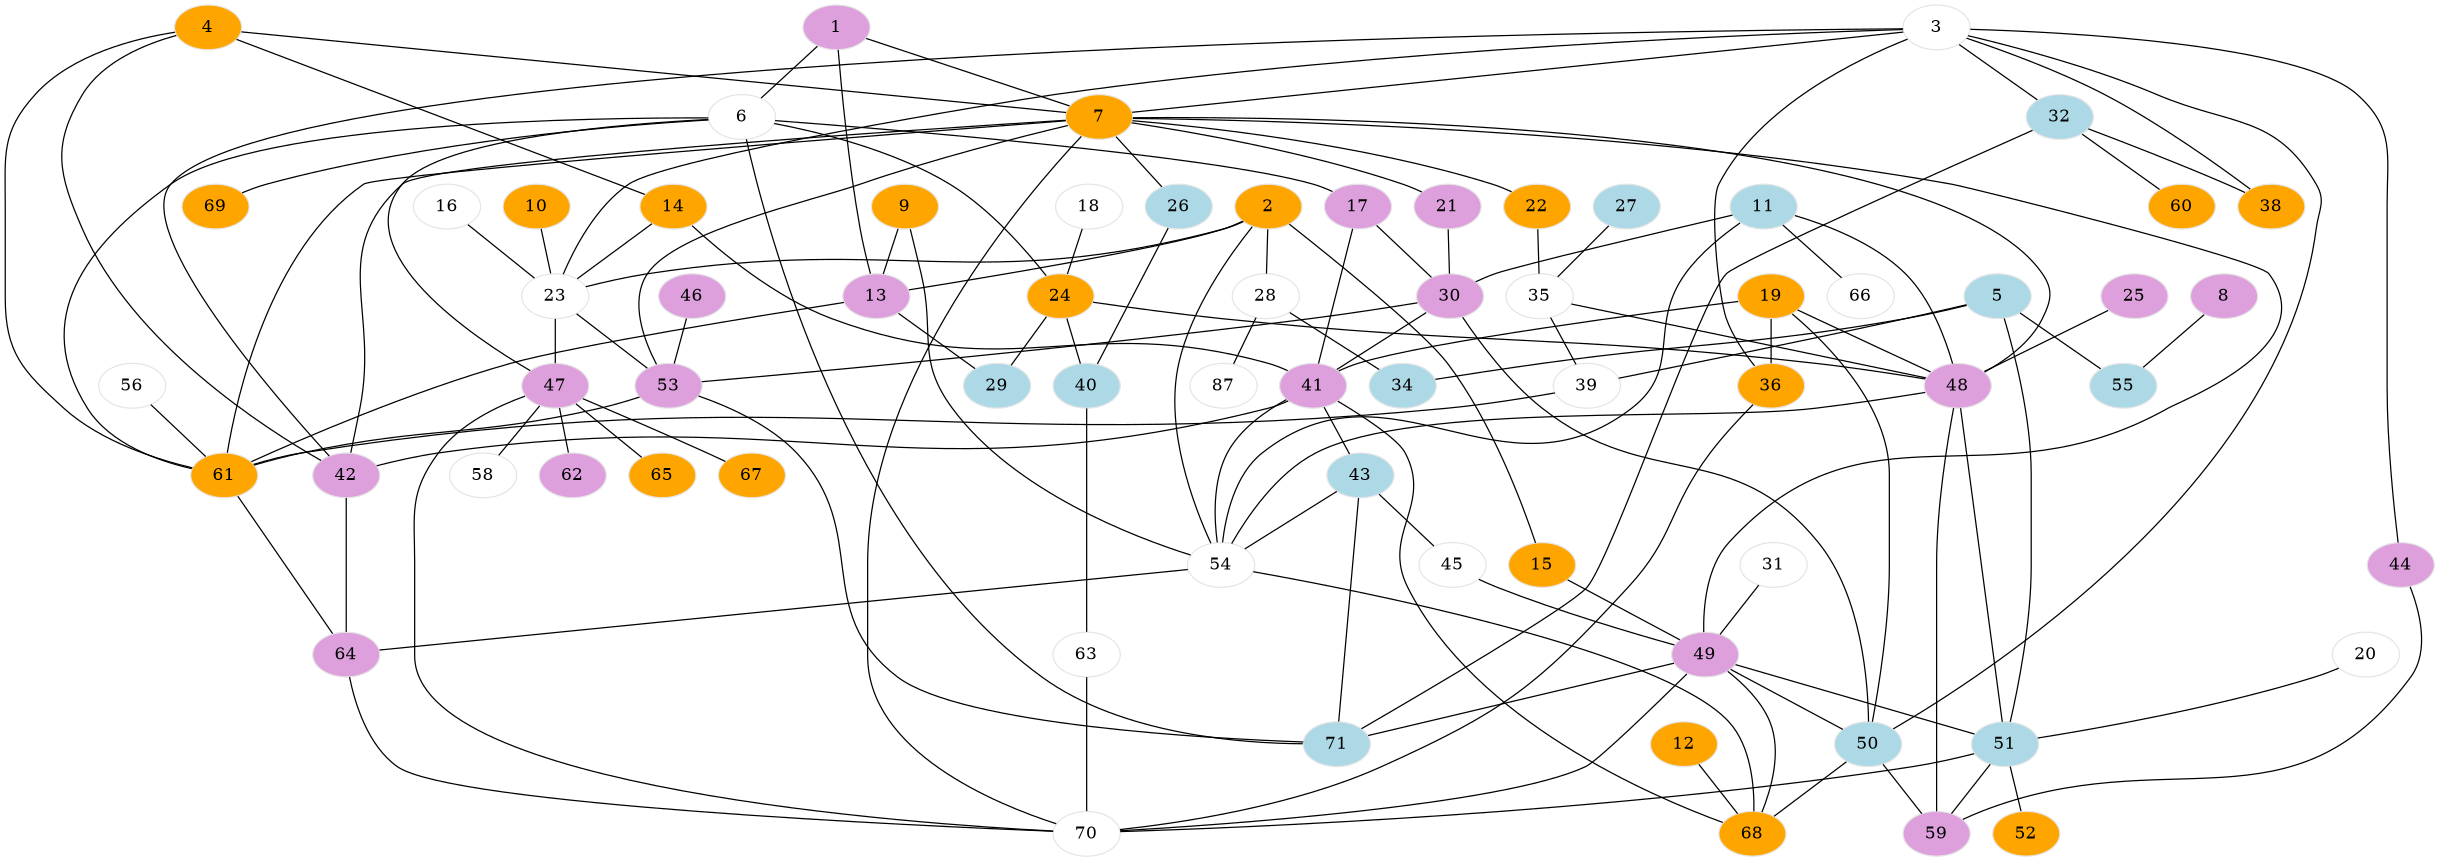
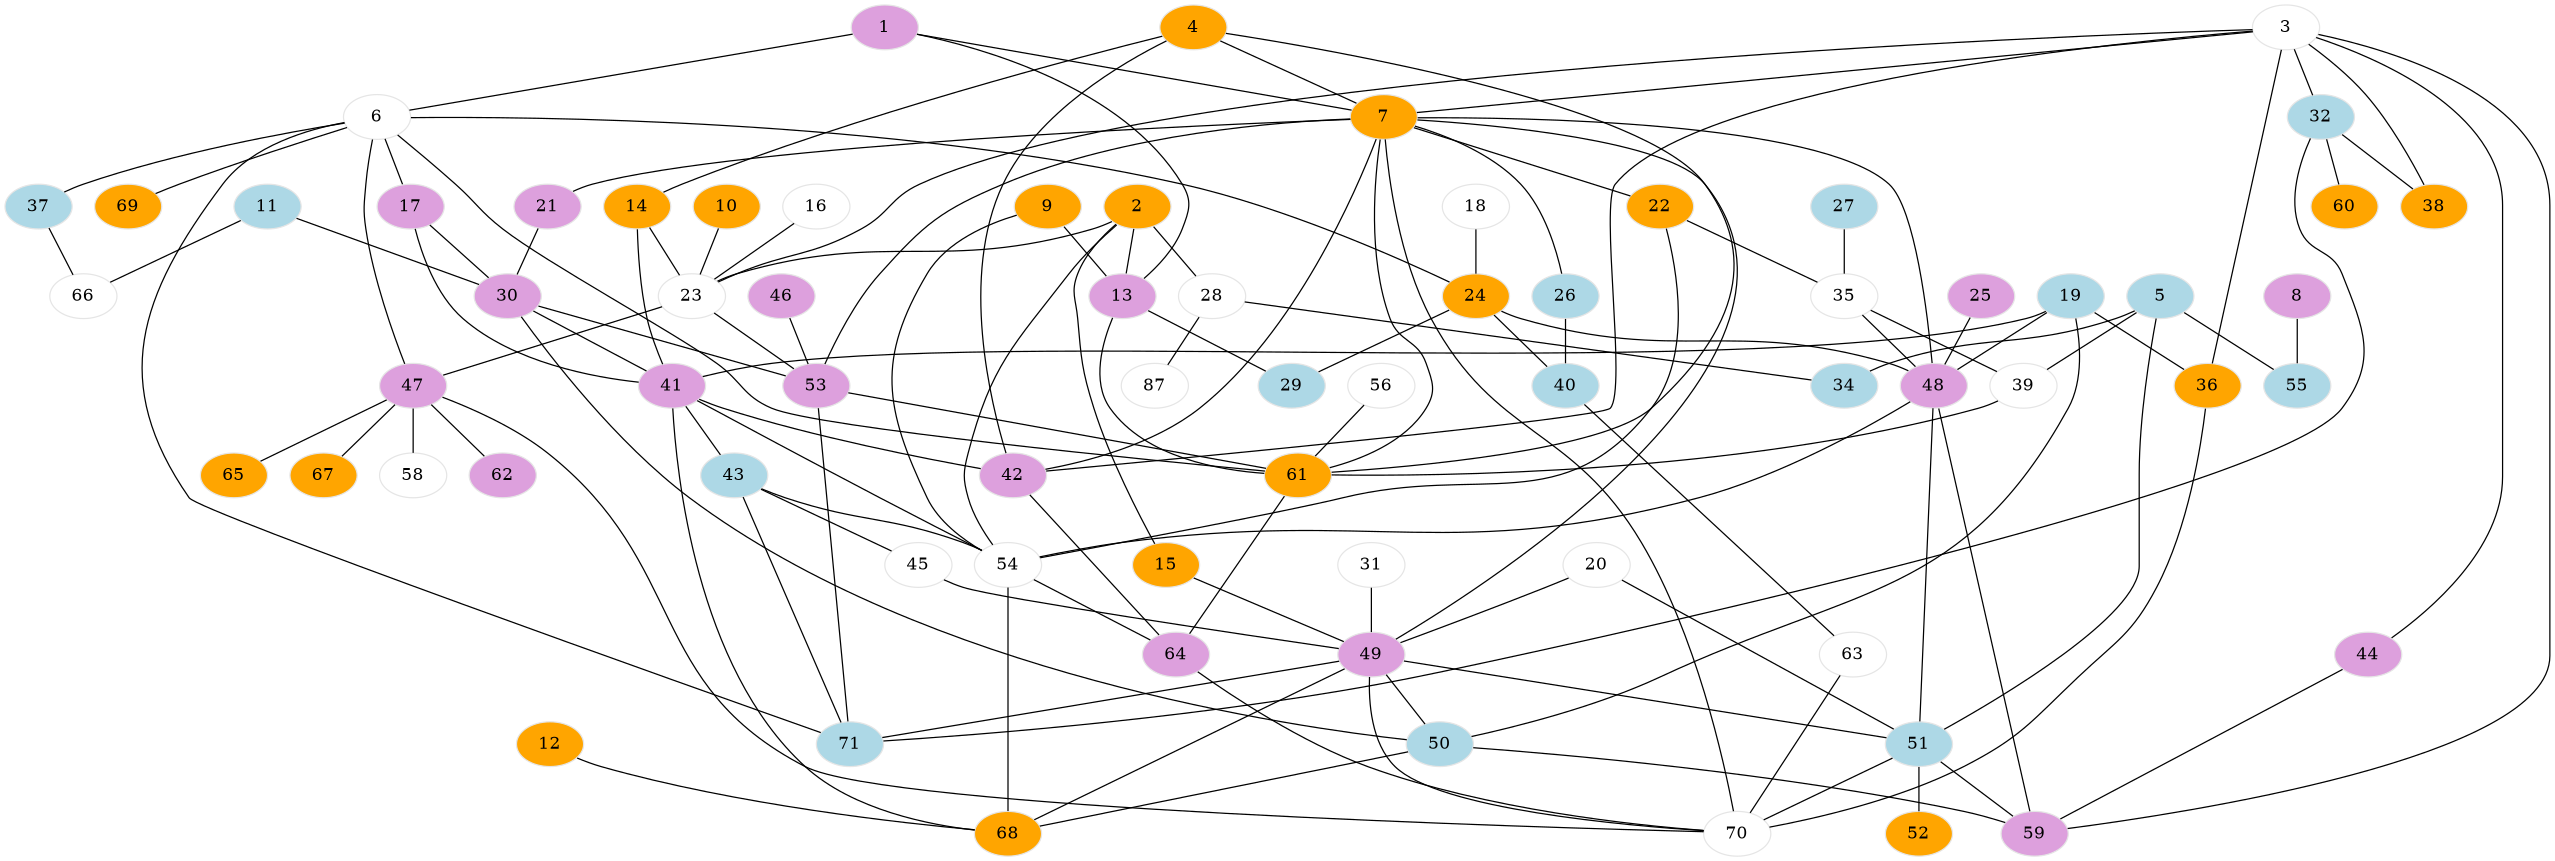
node "37": added
edge "11" -- "48": removed
node "19": fillcolor orange -> lightblue
edge "3" -- "50": now "3" -- "59"
edge "11" -- "54": now "22" -- "54"
edge "20" -- "49": added
